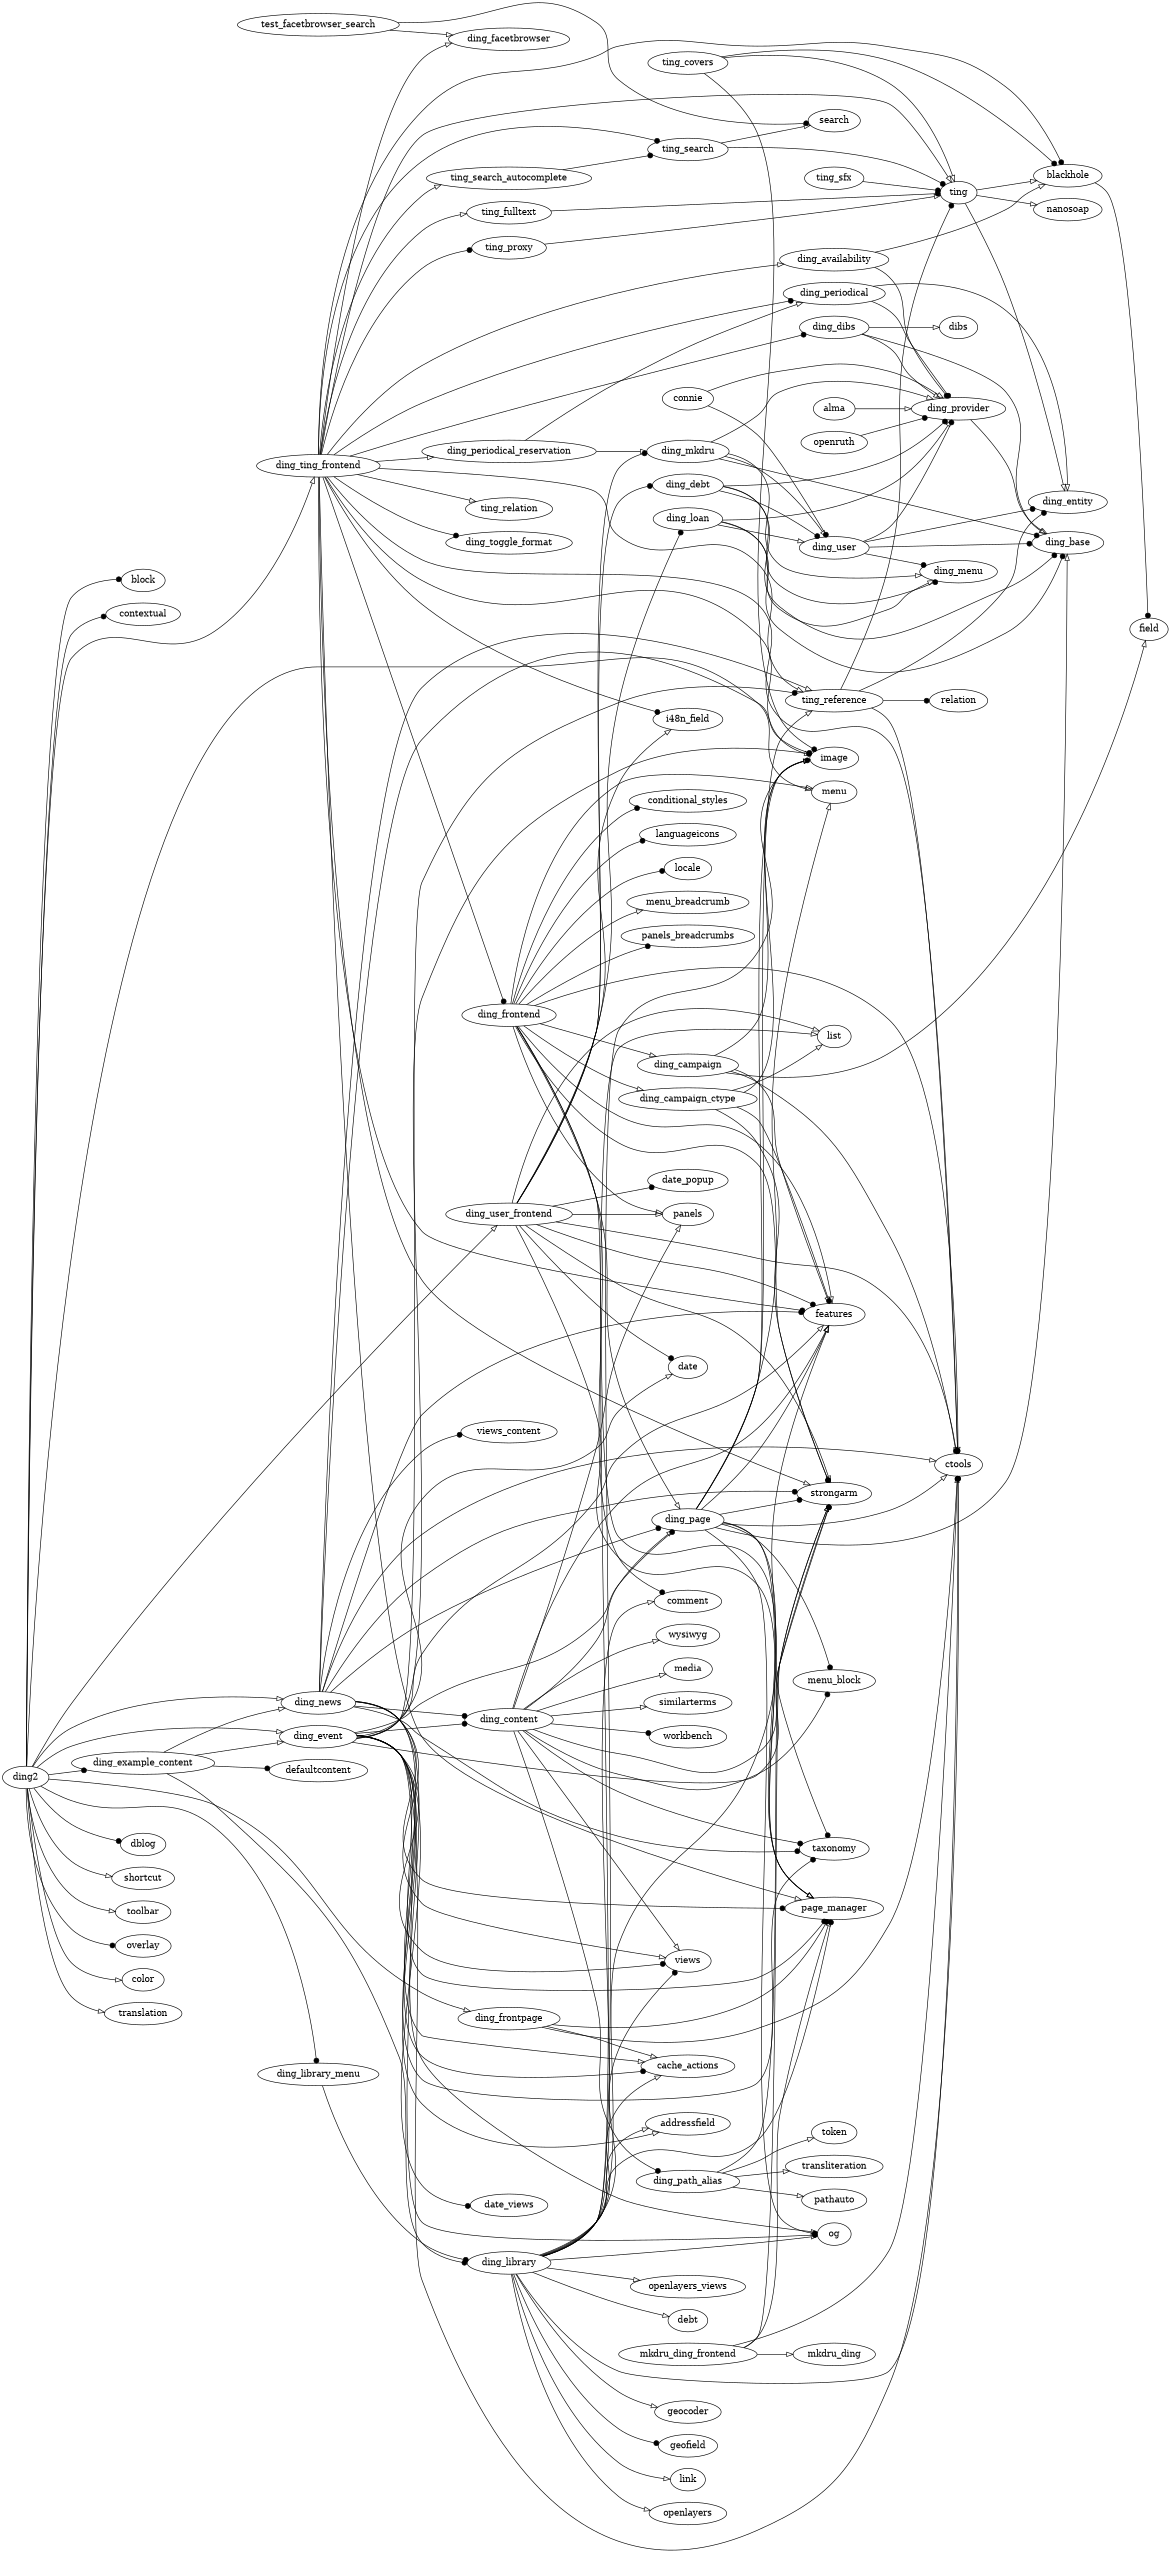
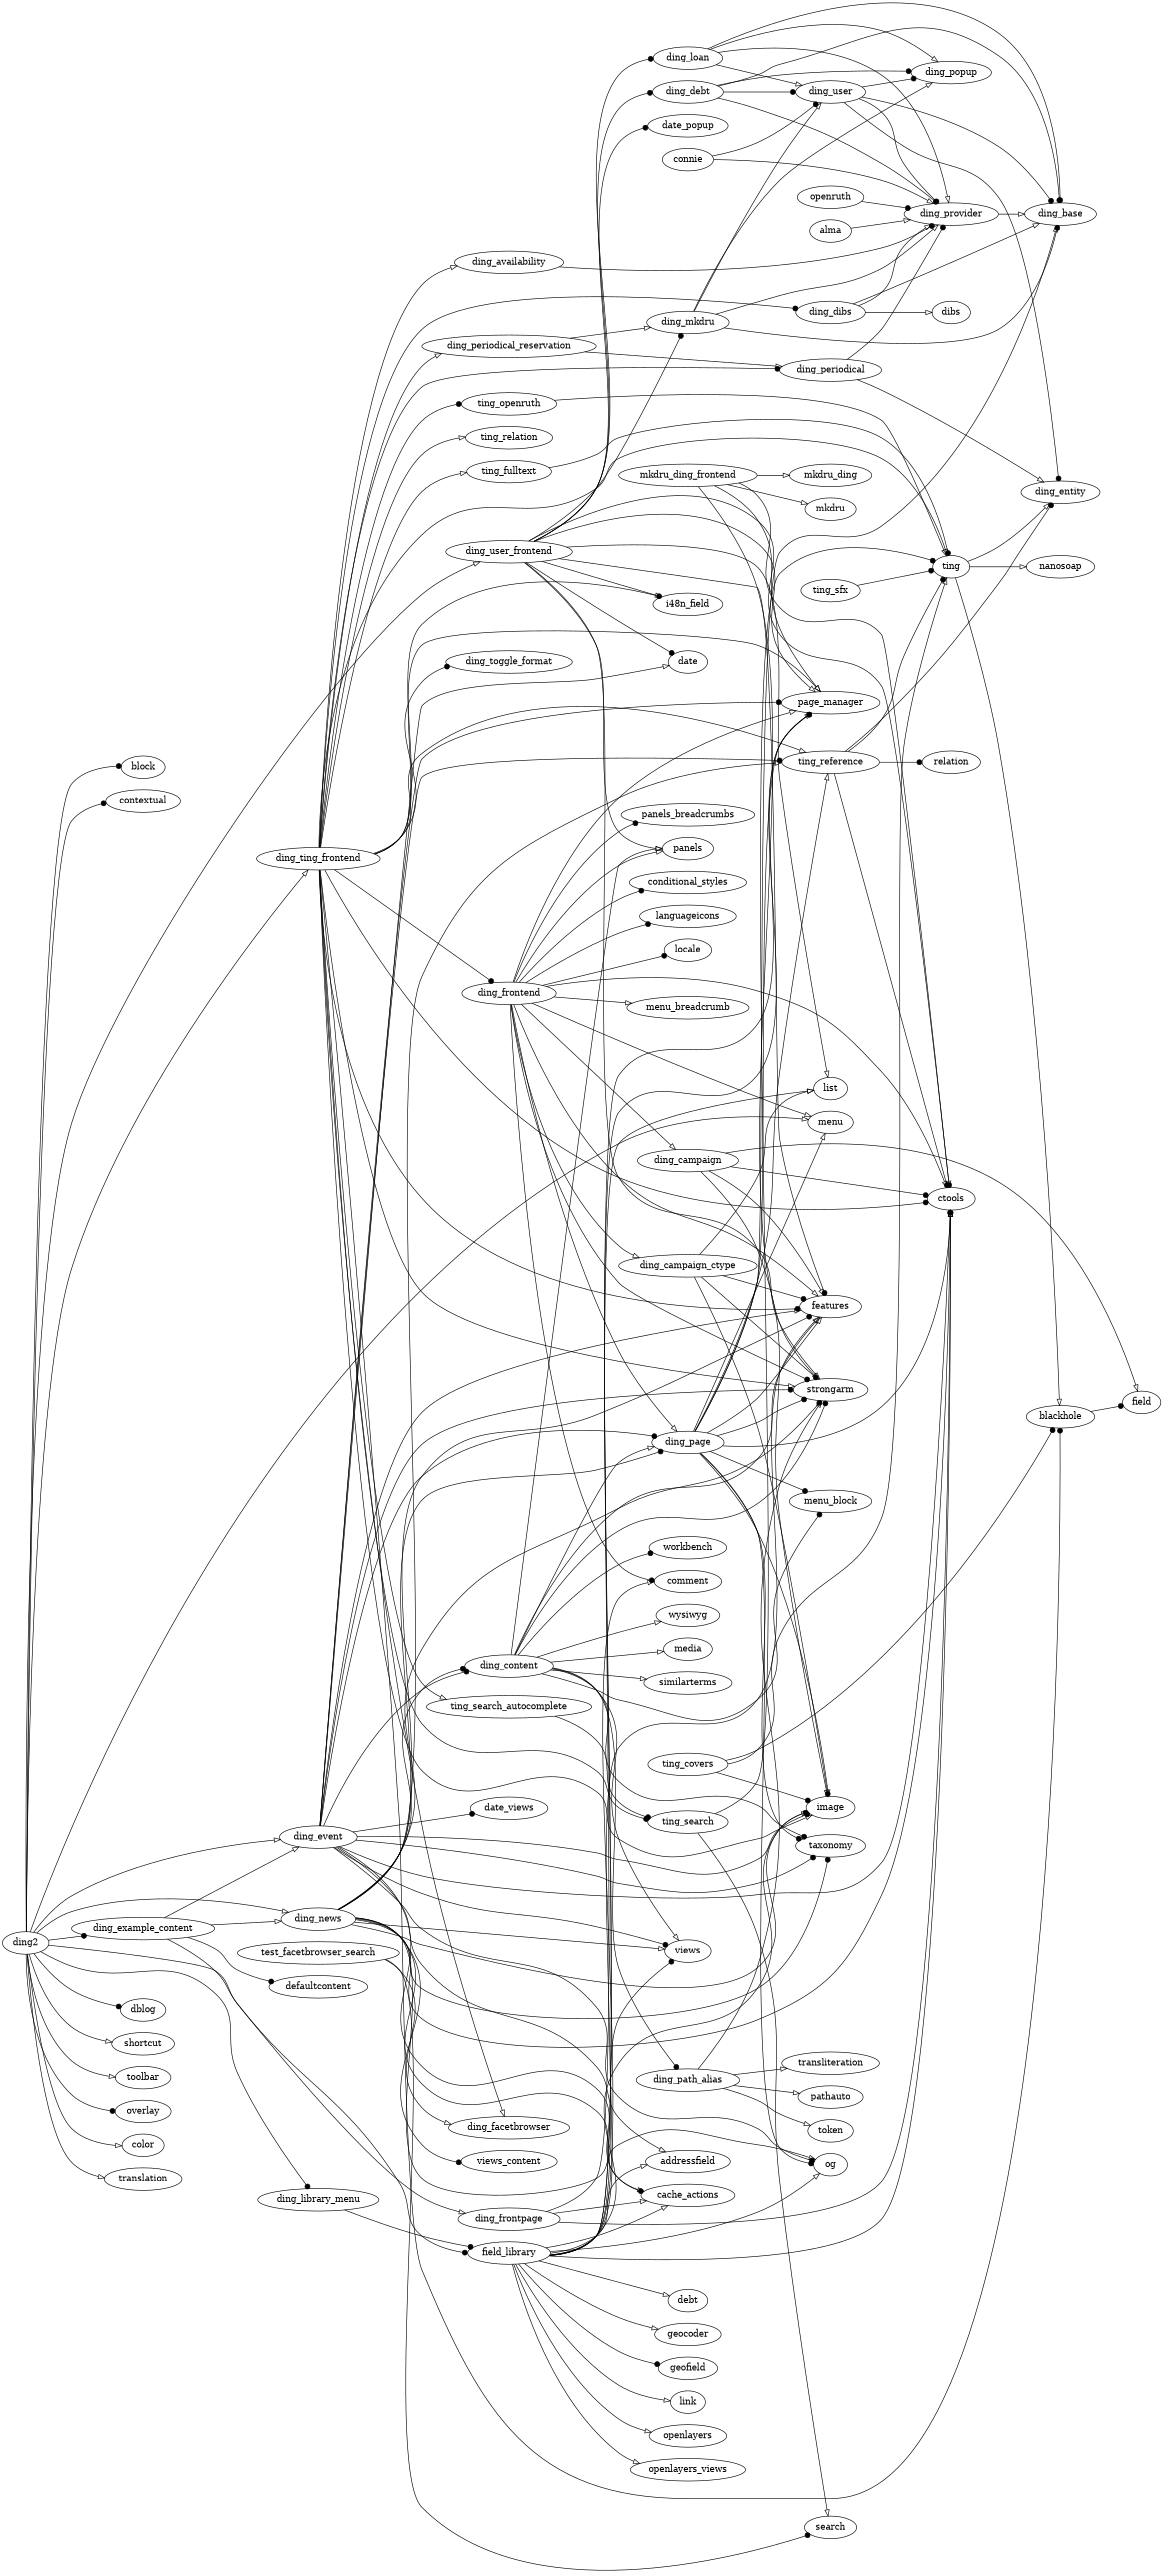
edge "ding_availability" -> "blackhole": removed
node "ting_proxy": label "ting_proxy" -> "ting_openruth"
node "mkdru": added
node "ding_menu": label "ding_menu" -> "ding_popup"
edge "ding_news" -> "page_manager": removed
node "ding_library": label "ding_library" -> "field_library"
